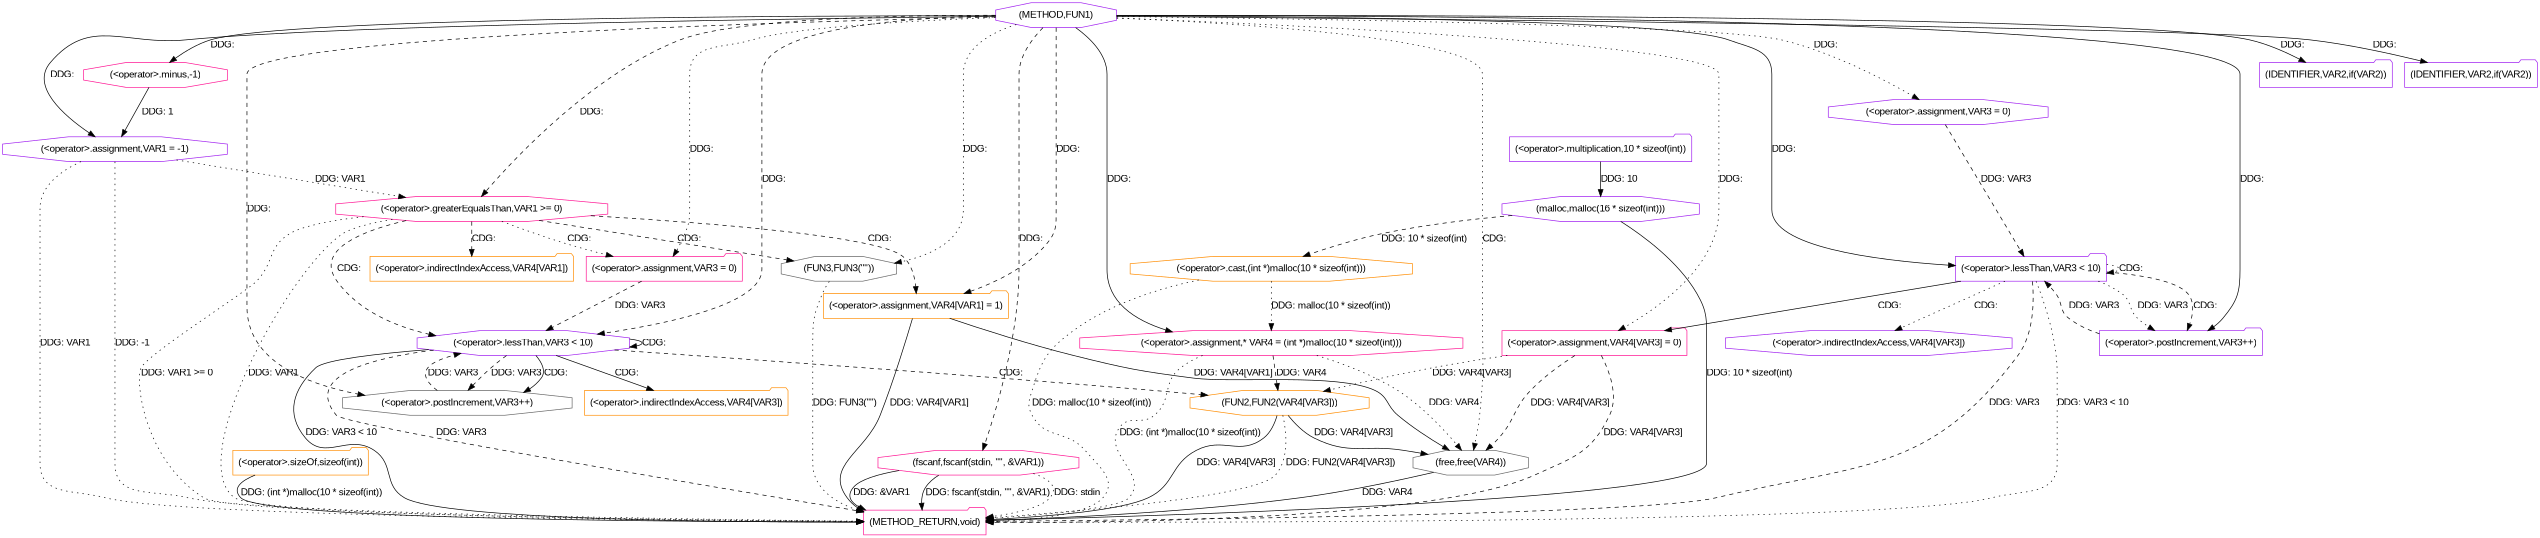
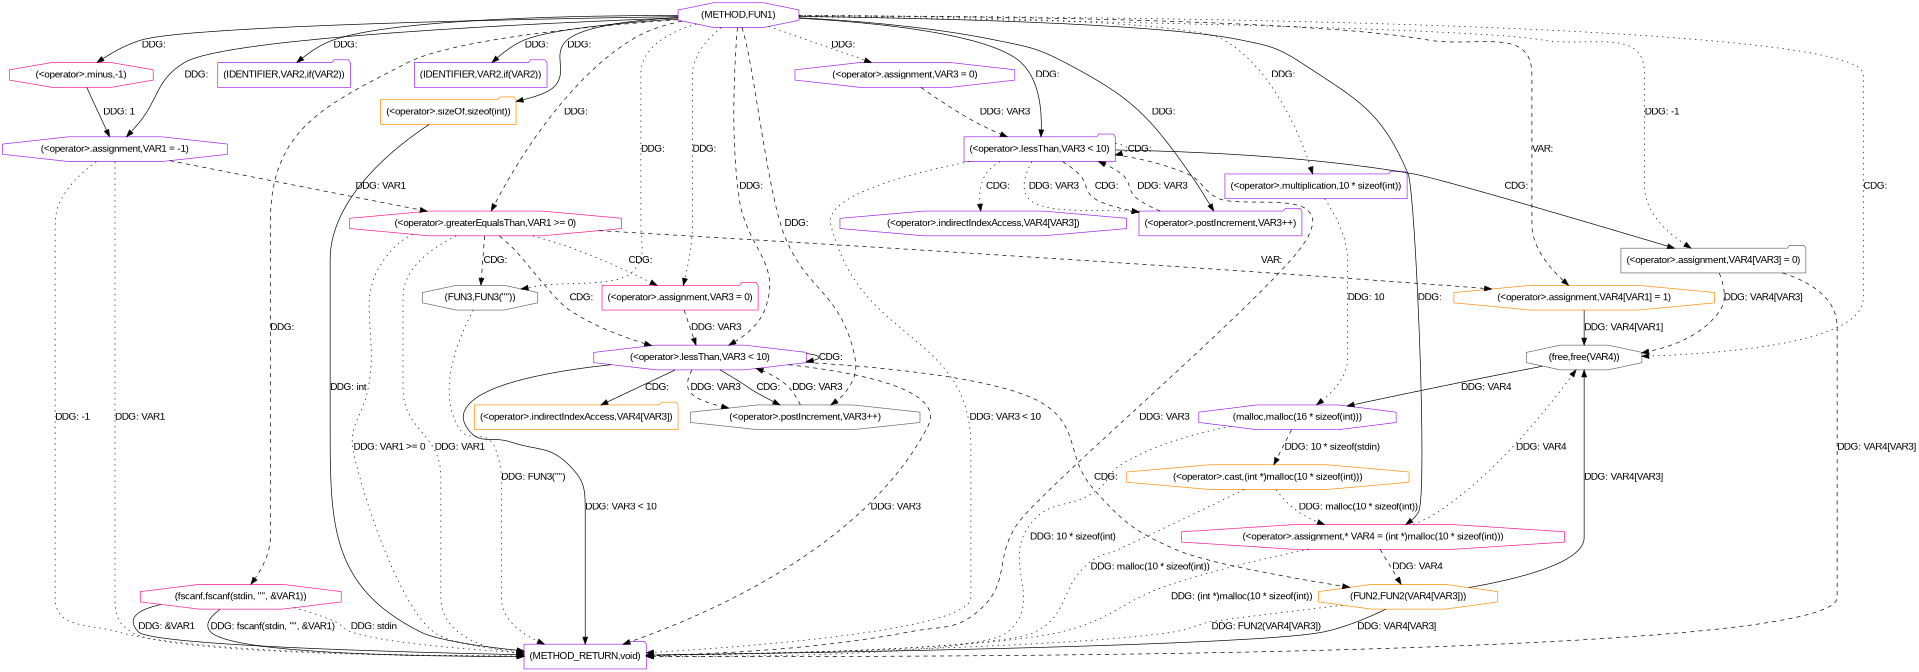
edge "(METHOD,FUN1)" -> "(<operator>.sizeOf,sizeof(int))": added, label "DDG:"
edge "(METHOD,FUN1)" -> "(<operator>.multiplication,10 * sizeof(int))": added, label "DDG:"
edge "(METHOD,FUN1)" -> "(<operator>.assignment,VAR4[VAR1] = 1)": label "DDG: " -> "VAR: "
edge "(<operator>.multiplication,10 * sizeof(int))" -> "(malloc,malloc(16 * sizeof(int)))": style solid -> dotted
edge "(<operator>.assignment,VAR1 = -1)" -> "(<operator>.greaterEqualsThan,VAR1 >= 0)": style dotted -> dashed
edge "(METHOD,FUN1)" -> "(<operator>.assignment,VAR4[VAR3] = 0)": label "DDG: " -> "DDG: -1"
edge "(<operator>.greaterEqualsThan,VAR1 >= 0)" -> "(<operator>.assignment,VAR4[VAR1] = 1)": label "CDG: " -> "VAR: "
edge "(malloc,malloc(16 * sizeof(int)))" -> "(<operator>.cast,(int *)malloc(10 * sizeof(int)))": label "DDG: 10 * sizeof(int)" -> "DDG: 10 * sizeof(stdin)"
node "(<operator>.indirectIndexAccess,VAR4[VAR1])": removed
node "(<operator>.assignment,VAR4[VAR1] = 1)": shape folder -> octagon
node "(<operator>.assignment,VAR4[VAR3] = 0)": color deeppink -> gray40
edge "(<operator>.assignment,VAR4[VAR3] = 0)" -> "(FUN2,FUN2(VAR4[VAR3]))": removed, label "DDG: VAR4[VAR3]"
edge "(<operator>.assignment,VAR4[VAR1] = 1)" -> "(METHOD_RETURN,void)": removed, label "DDG: VAR4[VAR1]"
edge "(<operator>.sizeOf,sizeof(int))" -> "(METHOD_RETURN,void)": label "DDG: (int *)malloc(10 * sizeof(int))" -> "DDG: int"
edge "(malloc,malloc(16 * sizeof(int)))" -> "(METHOD_RETURN,void)": style solid -> dotted
edge "(free,free(VAR4))" -> "(METHOD_RETURN,void)": now "(free,free(VAR4))" -> "(malloc,malloc(16 * sizeof(int)))"
node "(METHOD_RETURN,void)": color deeppink -> purple
